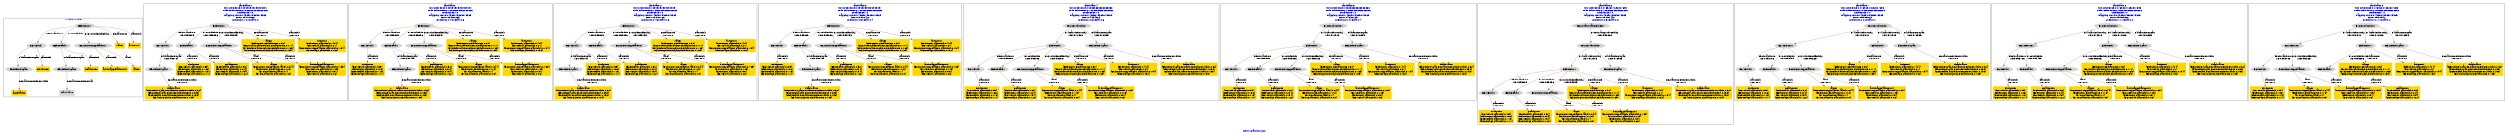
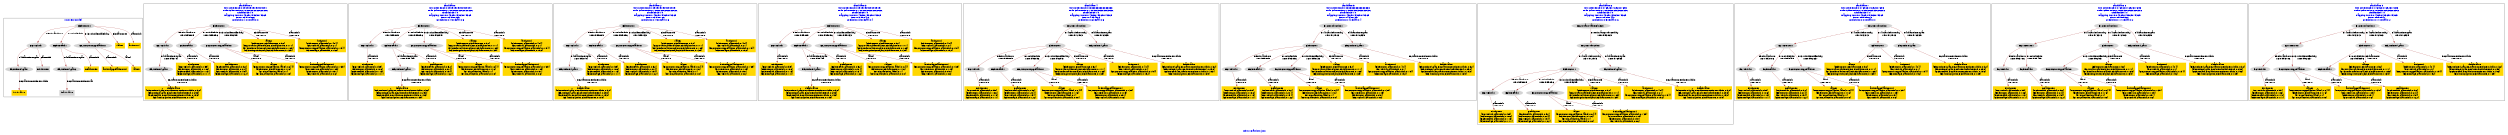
cluster "1-within model": label "1-within model" -> "1-correct model"
node "Birth_URI": fillcolor gold -> lightgray
node "appellation": label "appellation" -> "birthValue"
